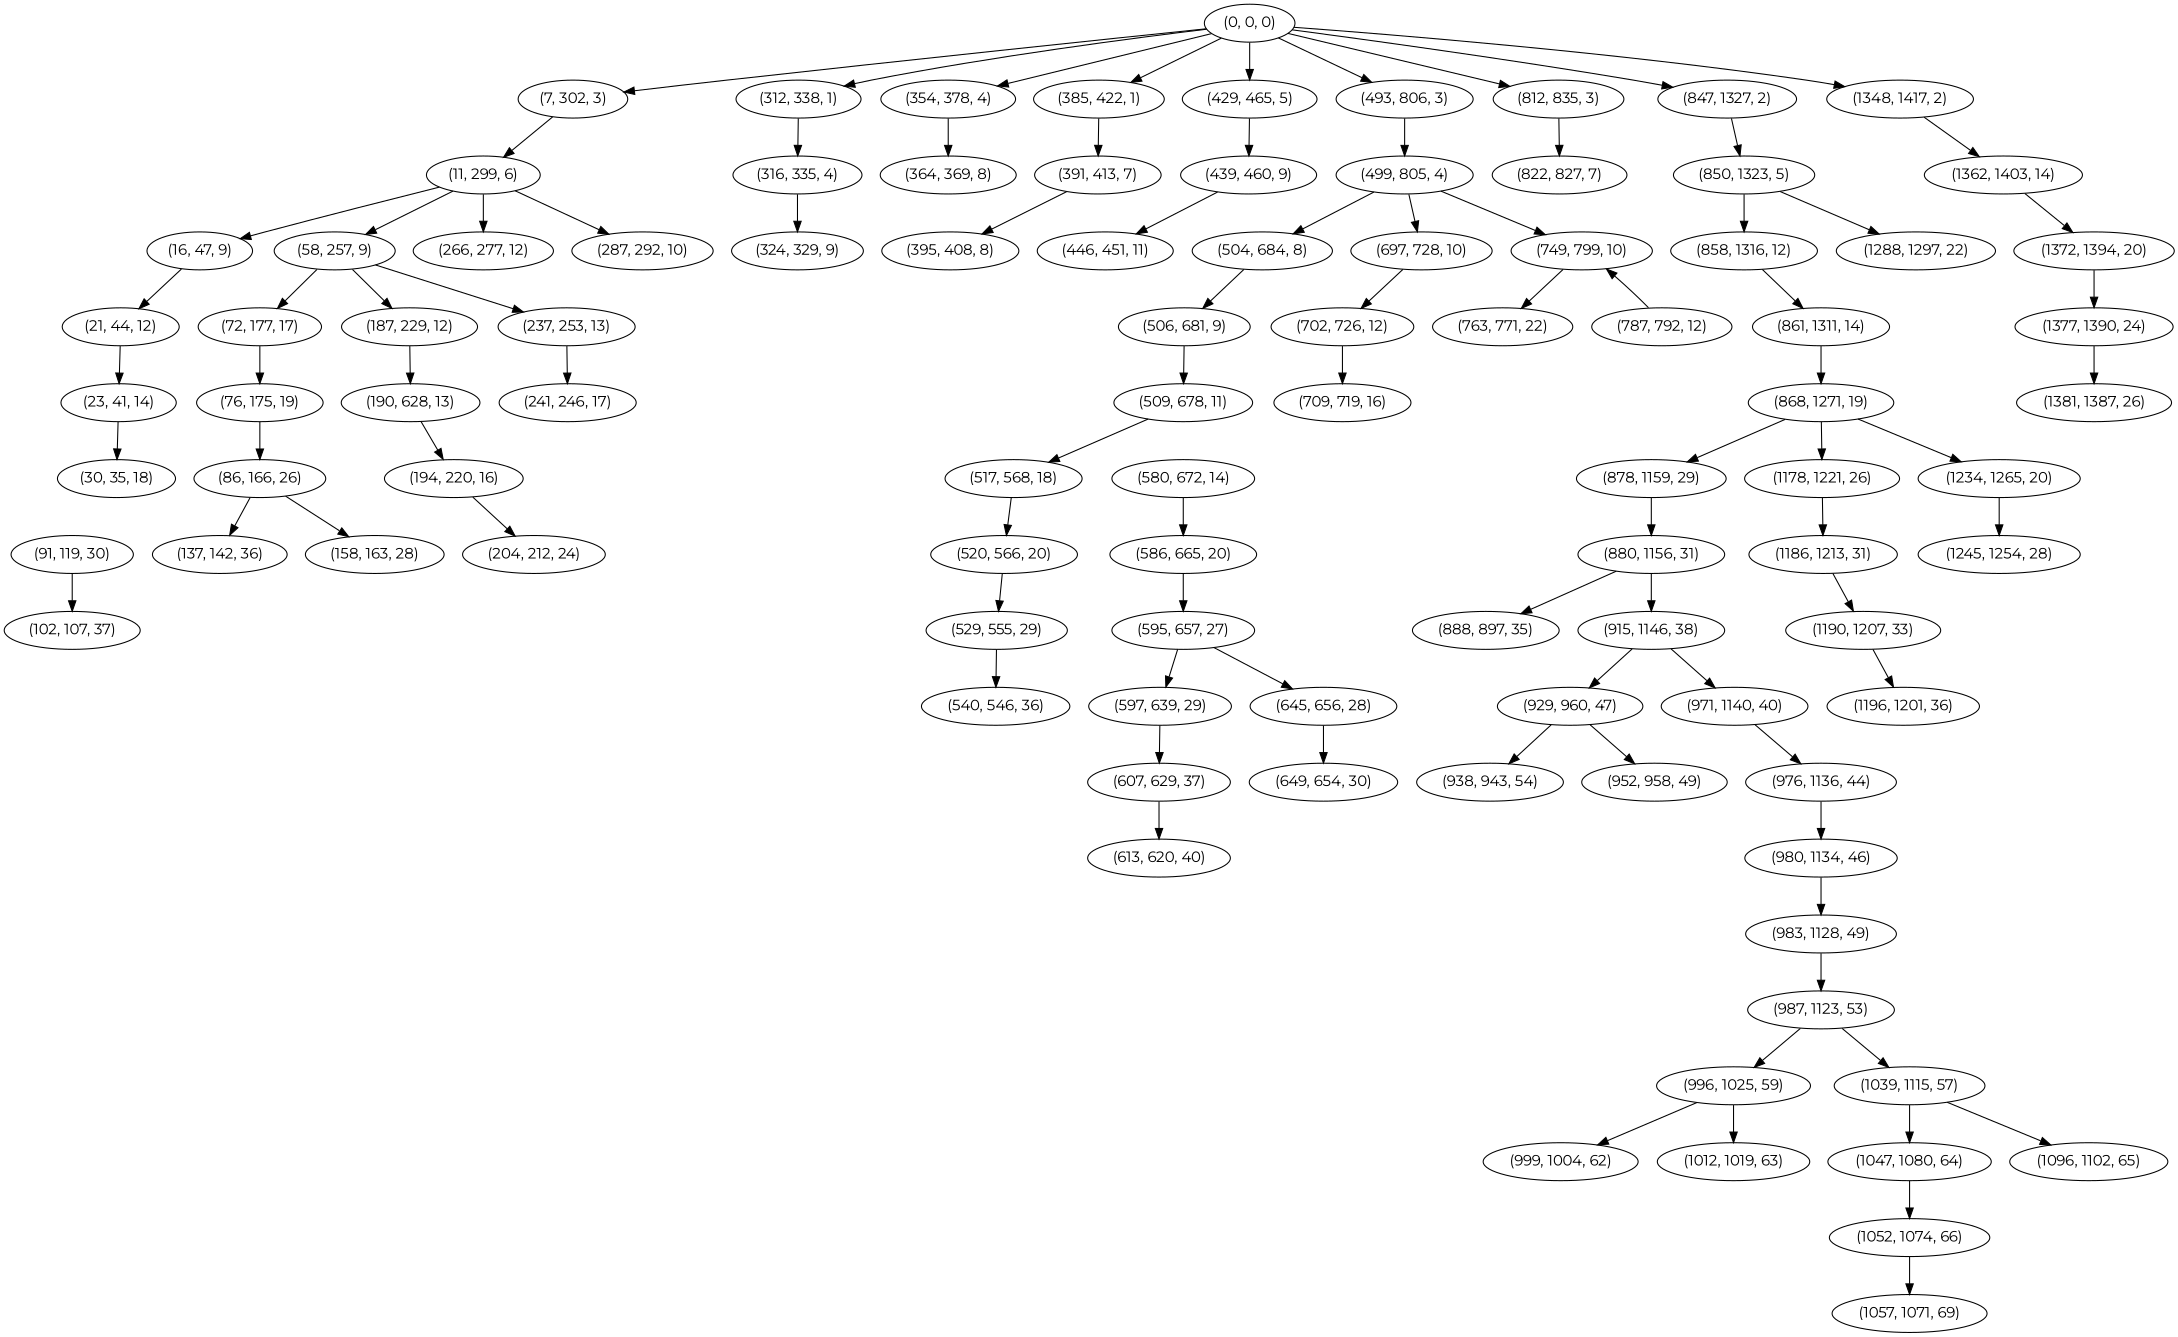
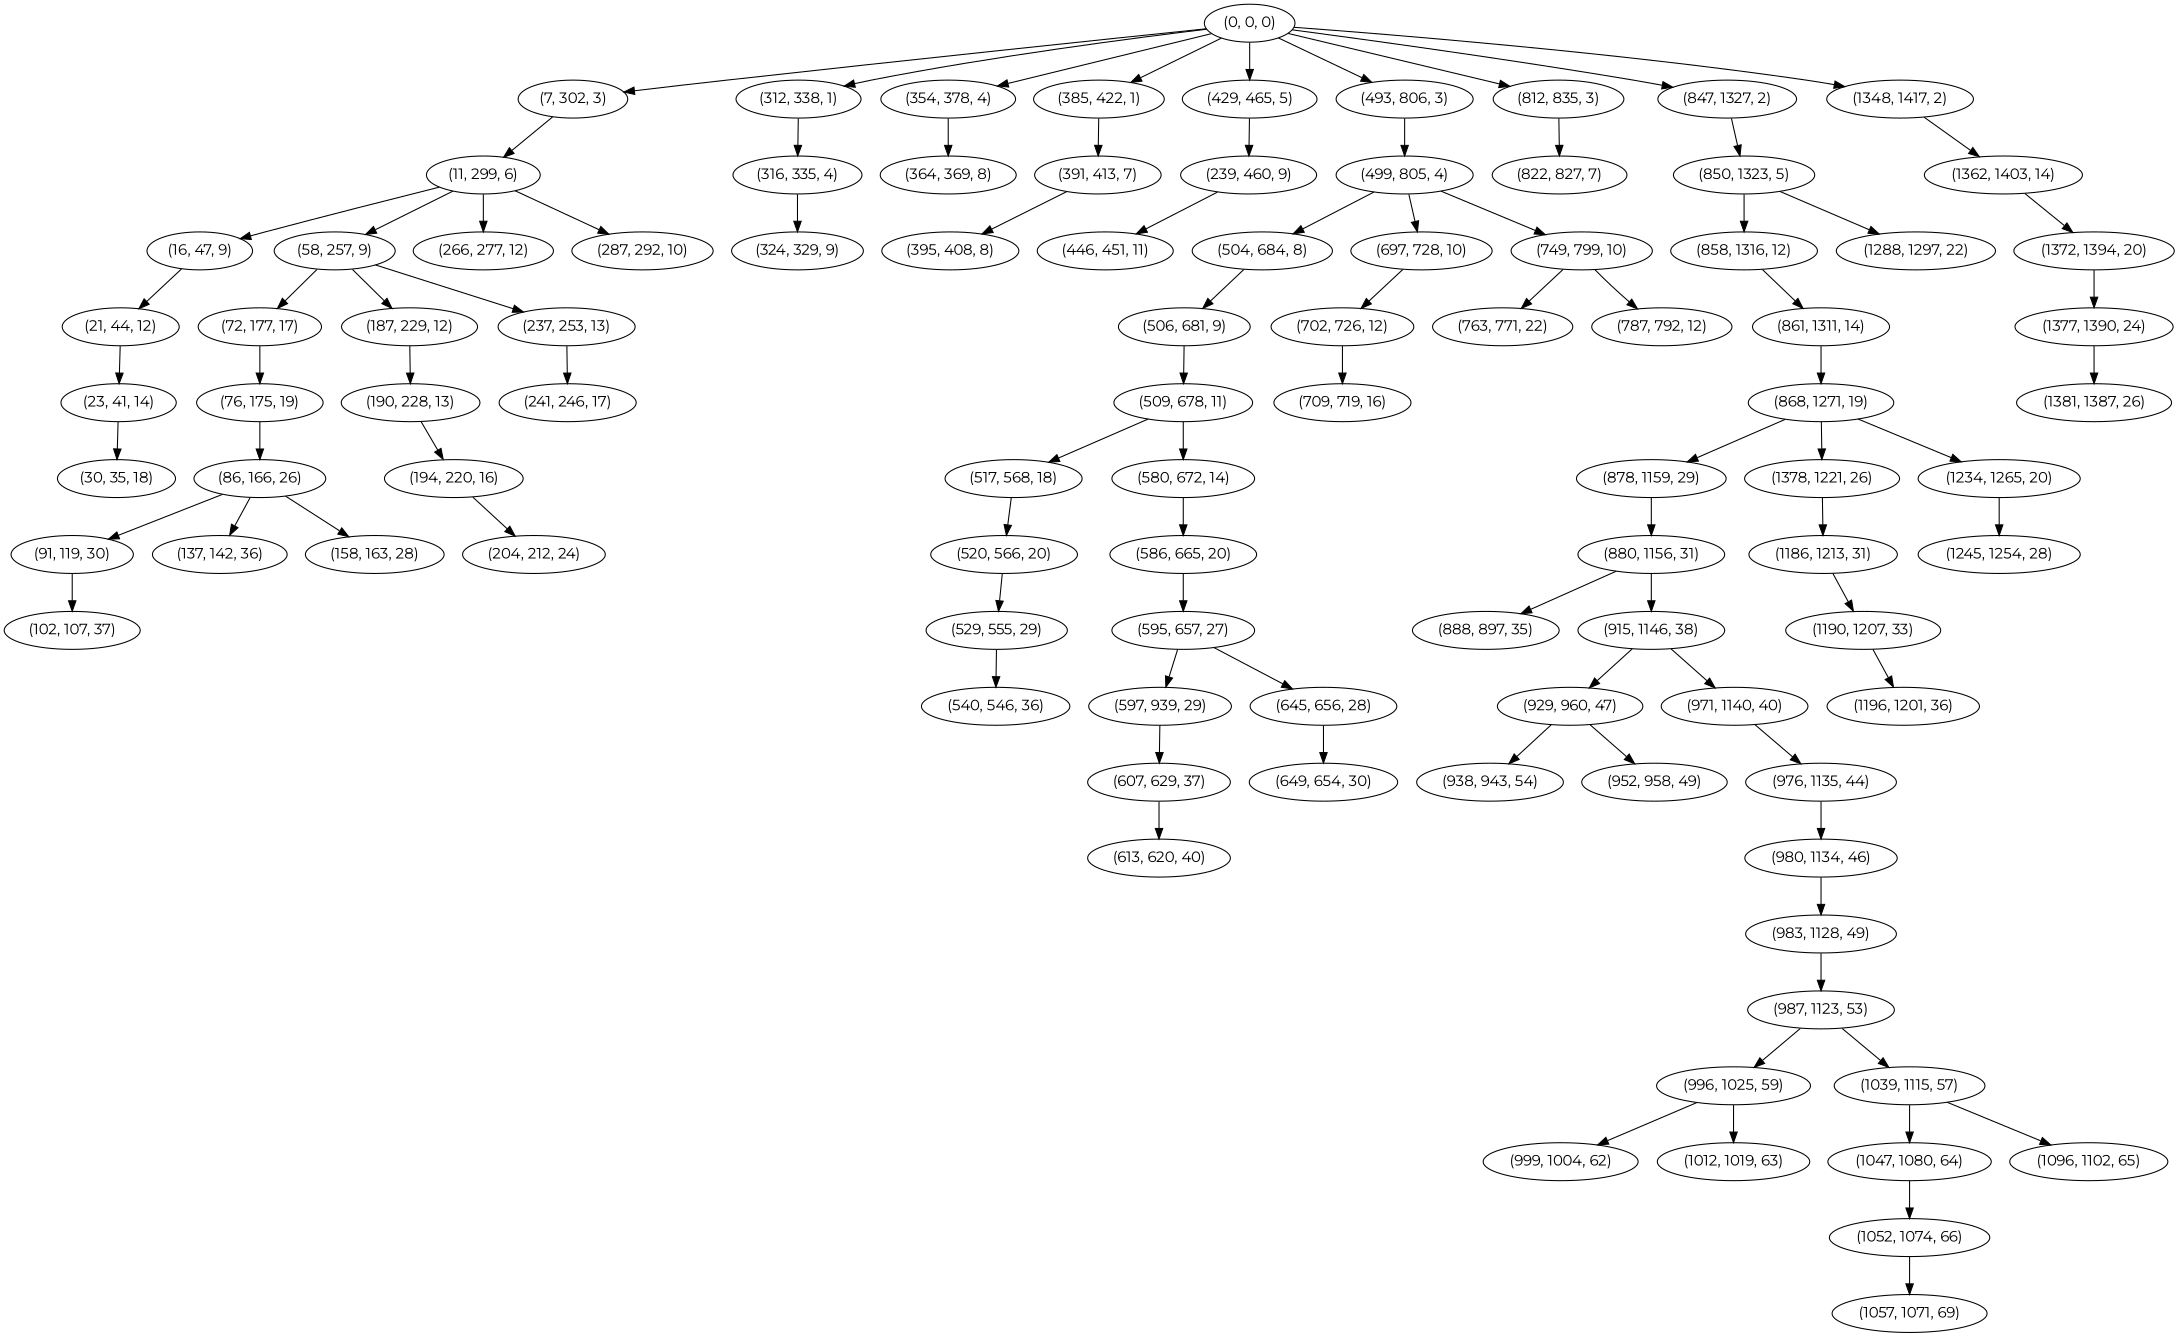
node "(439, 460, 9)": label "(439, 460, 9)" -> "(239, 460, 9)"
edge "(787, 792, 12)" -> "(749, 799, 10)": reversed
node "(190, 628, 13)": label "(190, 628, 13)" -> "(190, 228, 13)"
edge "(509, 678, 11)" -> "(580, 672, 14)": added
node "(1178, 1221, 26)": label "(1178, 1221, 26)" -> "(1378, 1221, 26)"
edge "(86, 166, 26)" -> "(91, 119, 30)": added
node "(597, 639, 29)": label "(597, 639, 29)" -> "(597, 939, 29)"
node "(976, 1136, 44)": label "(976, 1136, 44)" -> "(976, 1135, 44)"
